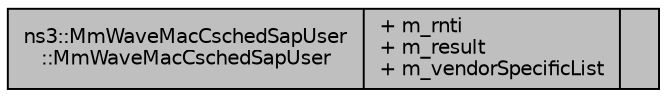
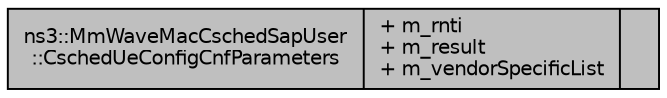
node "ns3::MmWaveMacCschedSapUser": text "::MmWaveMacCschedSapUser" -> "::CschedUeConfigCnfParameters"
